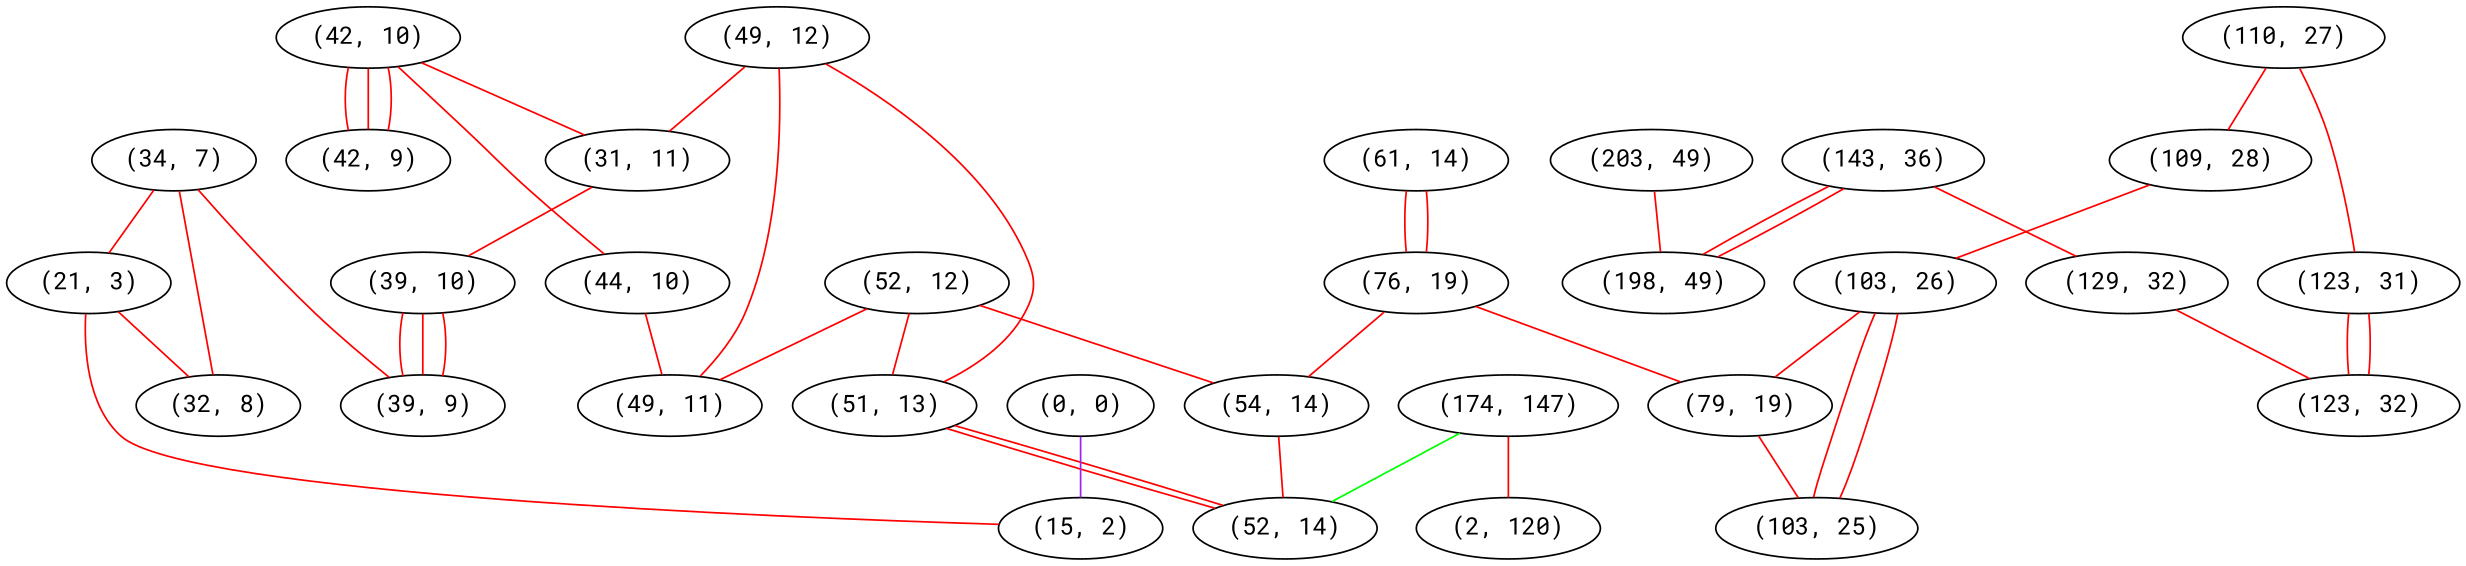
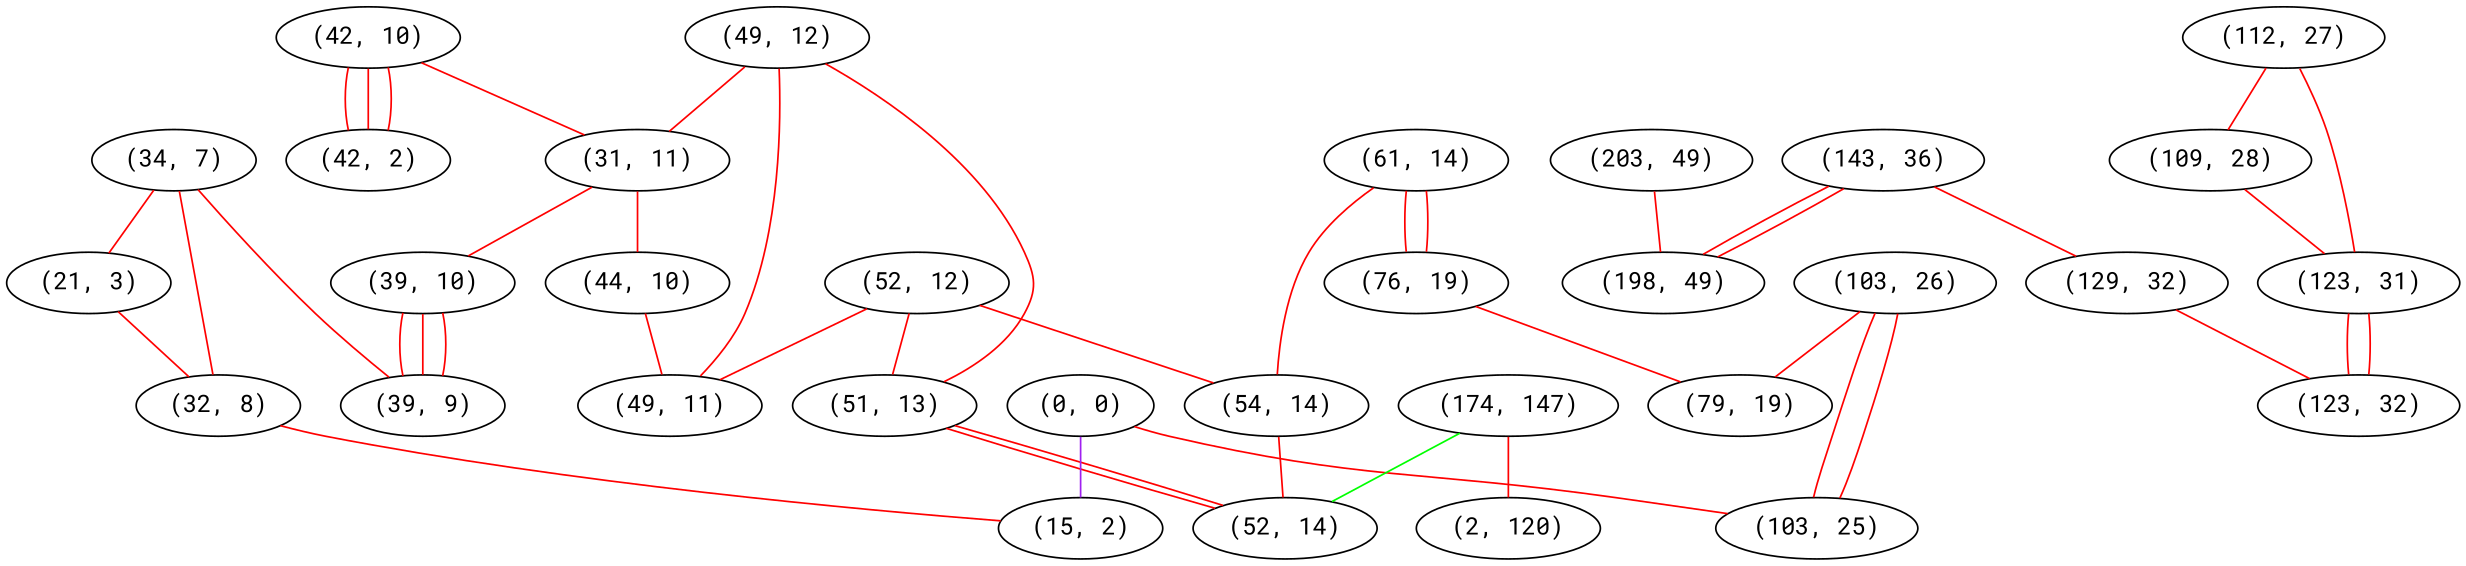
node "(110, 27)": label "(110, 27)" -> "(112, 27)"
node "(42, 9)": label "(42, 9)" -> "(42, 2)"
edge "(42, 10)" -- "(44, 10)": now "(31, 11)" -- "(44, 10)"
edge "(109, 28)" -- "(103, 26)": now "(109, 28)" -- "(123, 31)"
edge "(76, 19)" -- "(54, 14)": now "(61, 14)" -- "(54, 14)"
edge "(79, 19)" -- "(103, 25)": now "(0, 0)" -- "(103, 25)"
edge "(21, 3)" -- "(15, 2)": now "(32, 8)" -- "(15, 2)"
